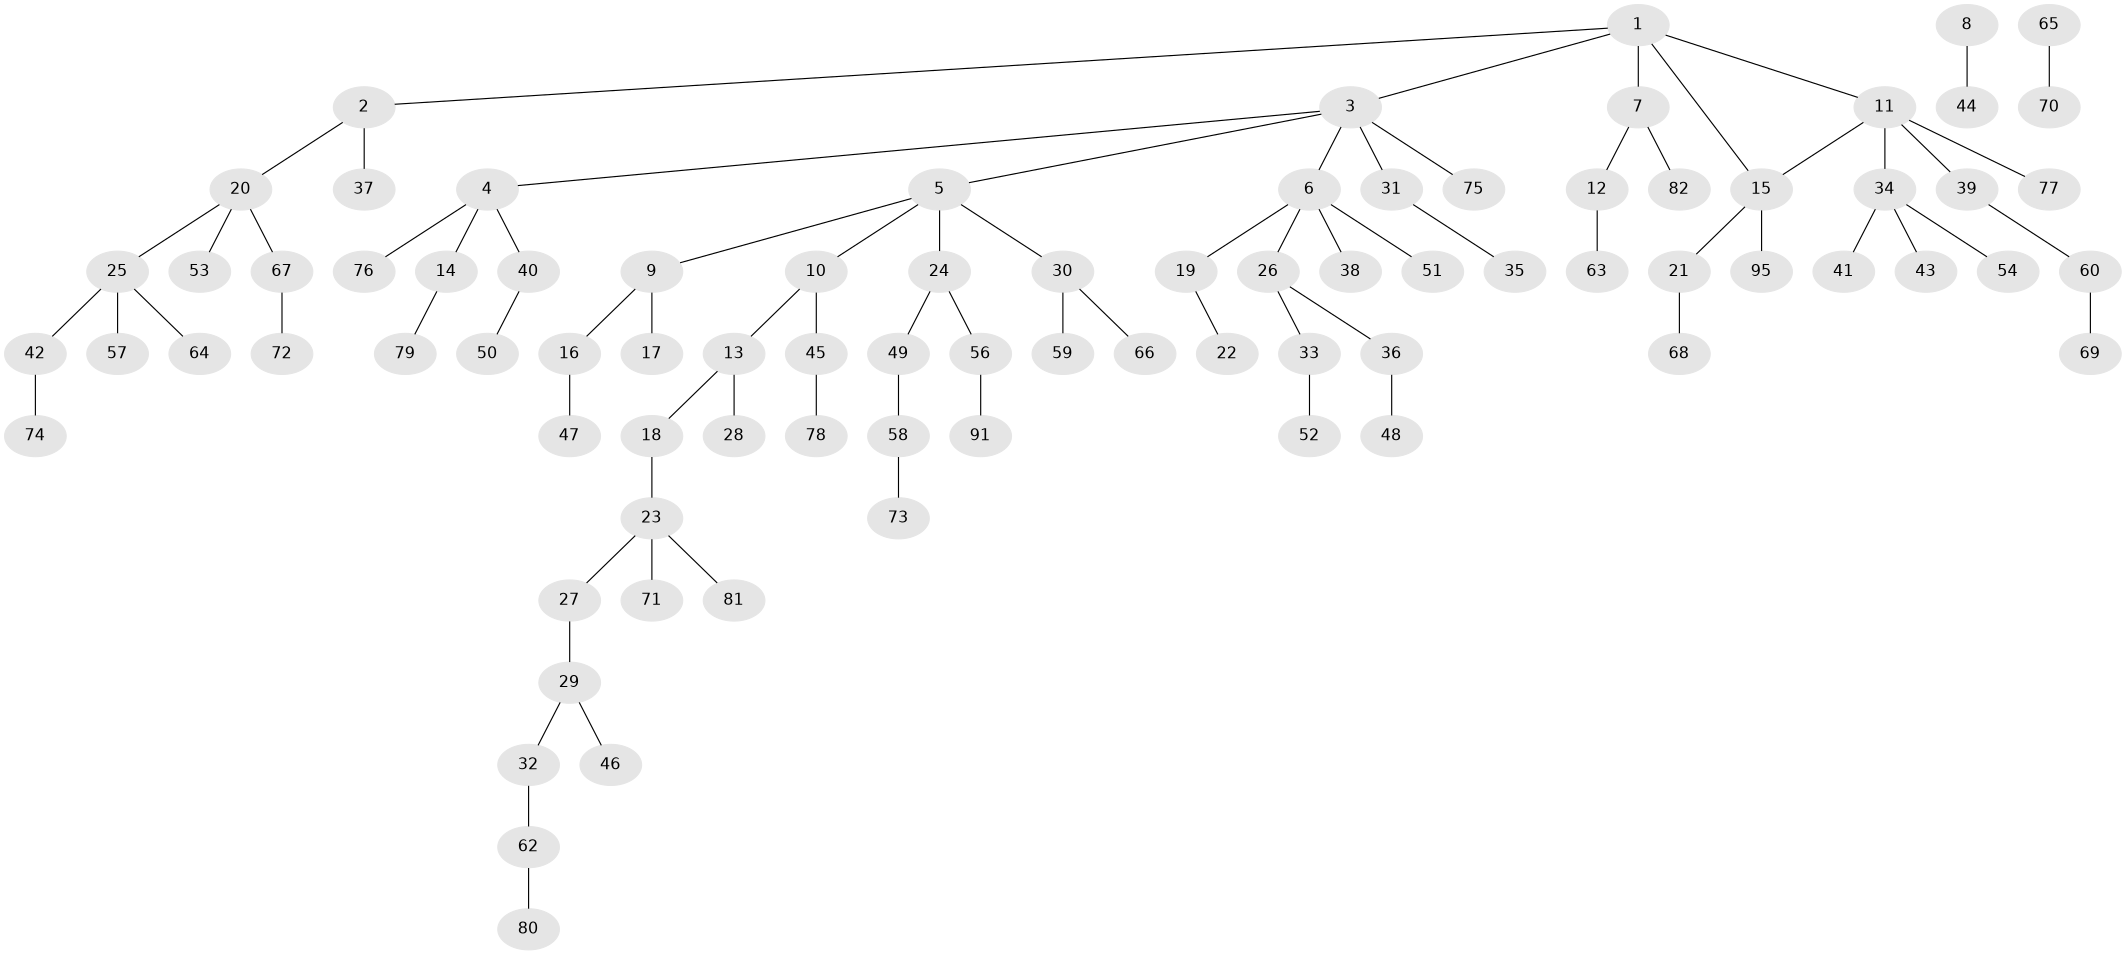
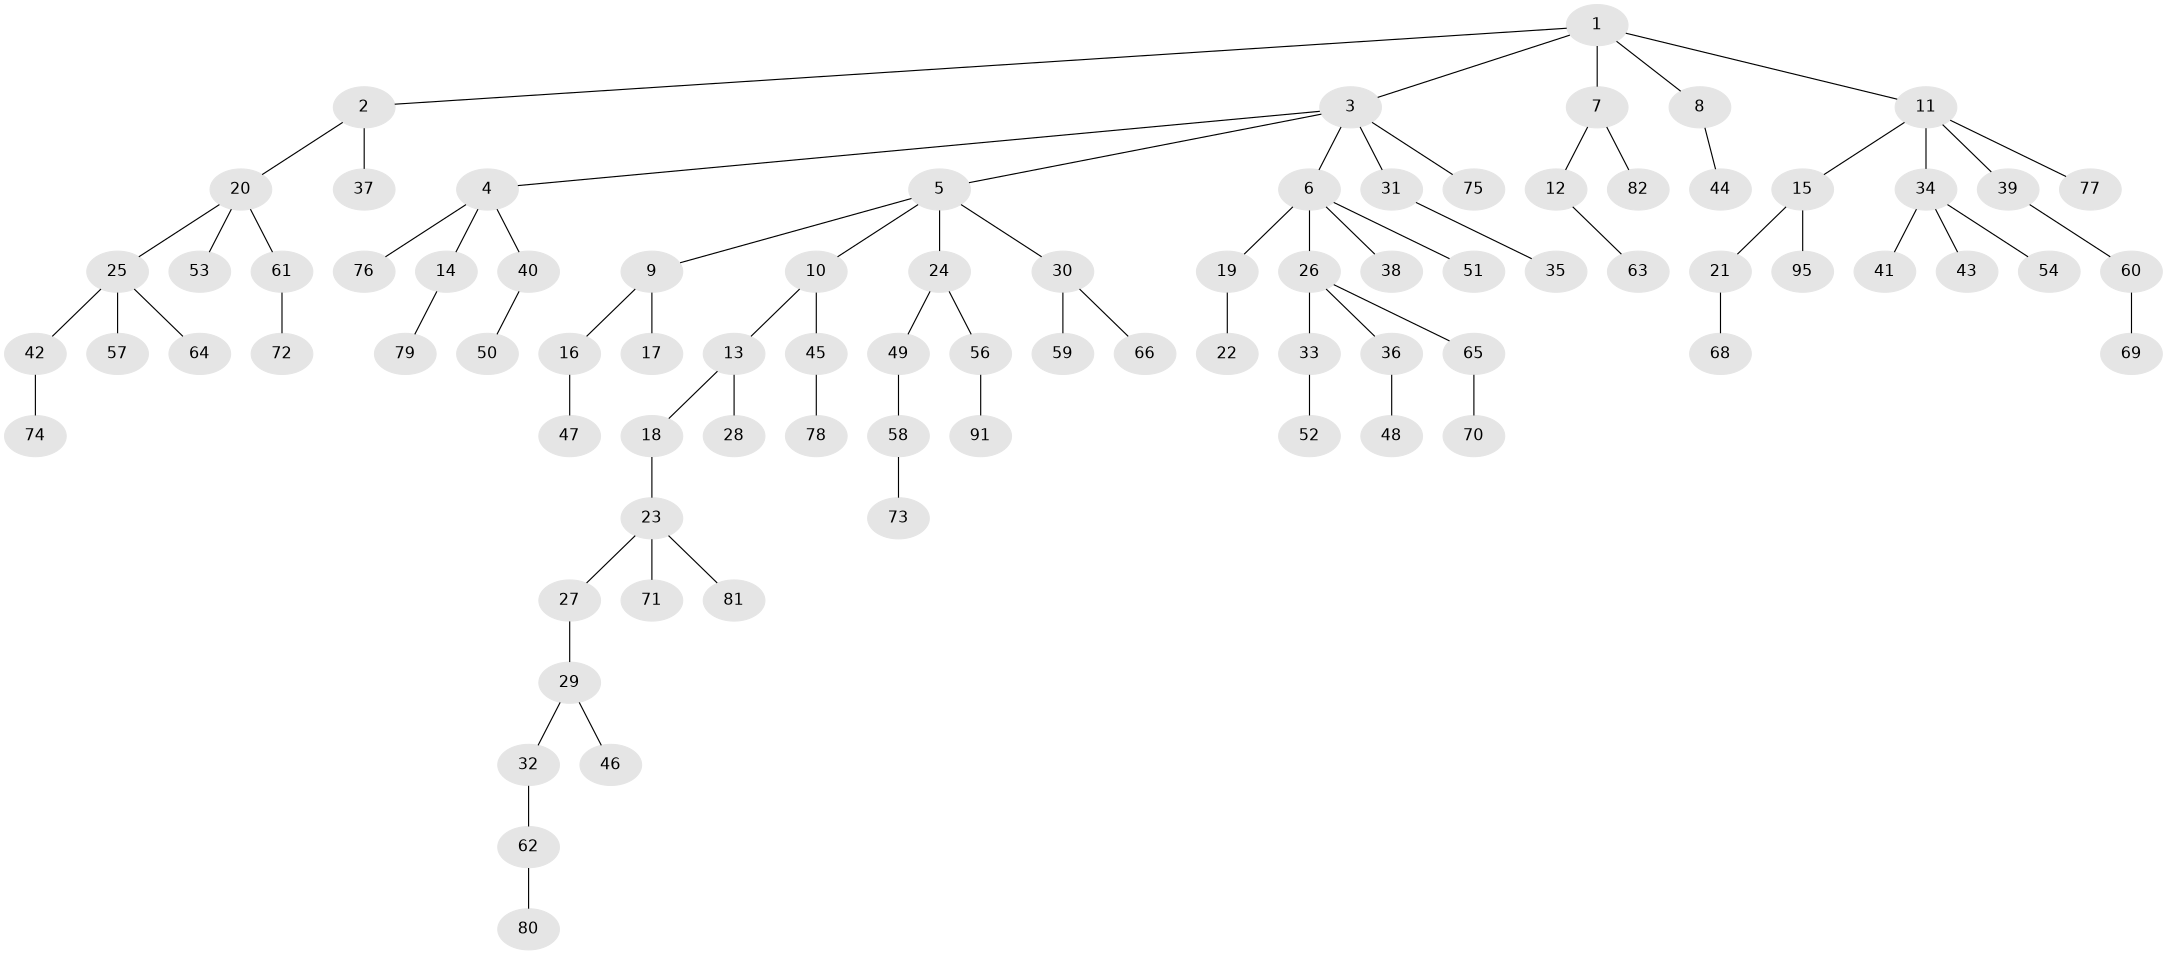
edge "1" -- "15": now "1" -- "8"
node "67": label "67" -> "61"
edge "26" -- "65": added
